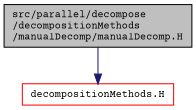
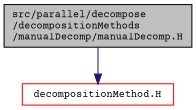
node "decompositionMethods.H": label "decompositionMethods.H" -> "decompositionMethod.H"
